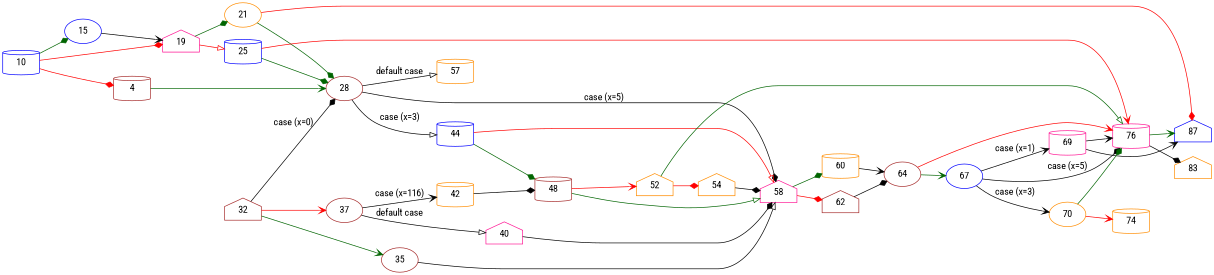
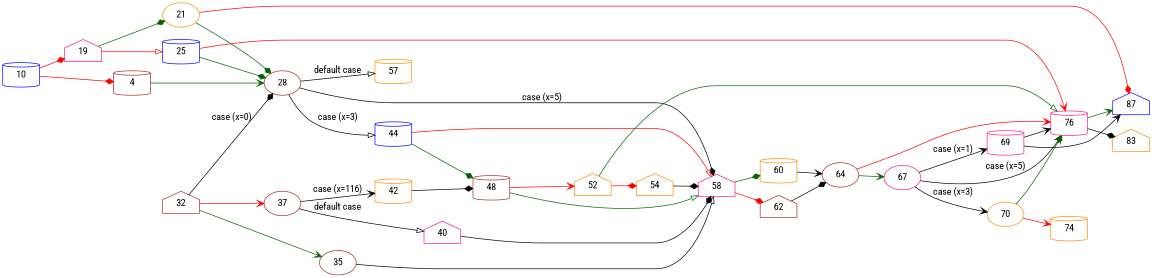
node "15": removed
node "67": color blue -> deeppink
edge "67" -> "76": arrowhead diamond -> vee
